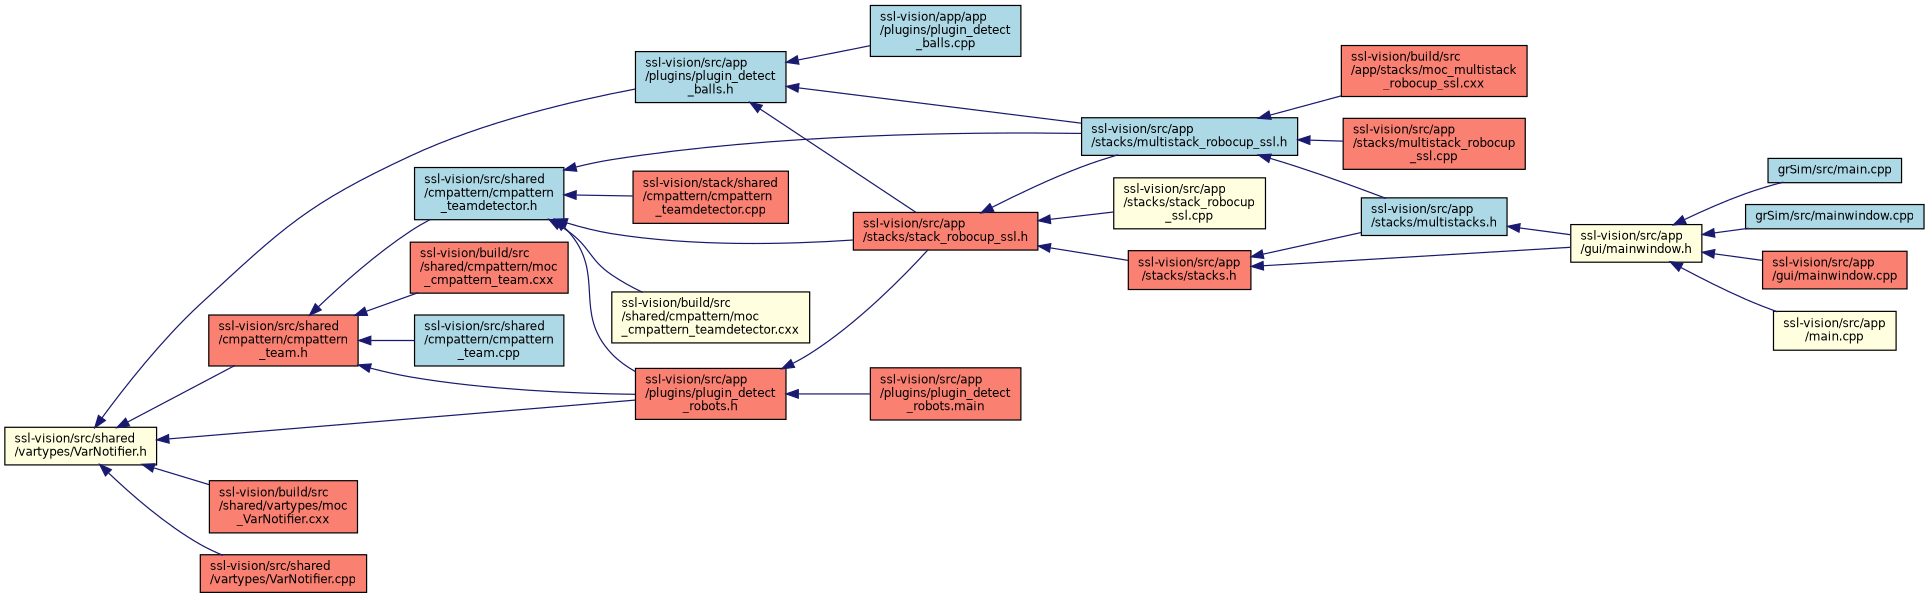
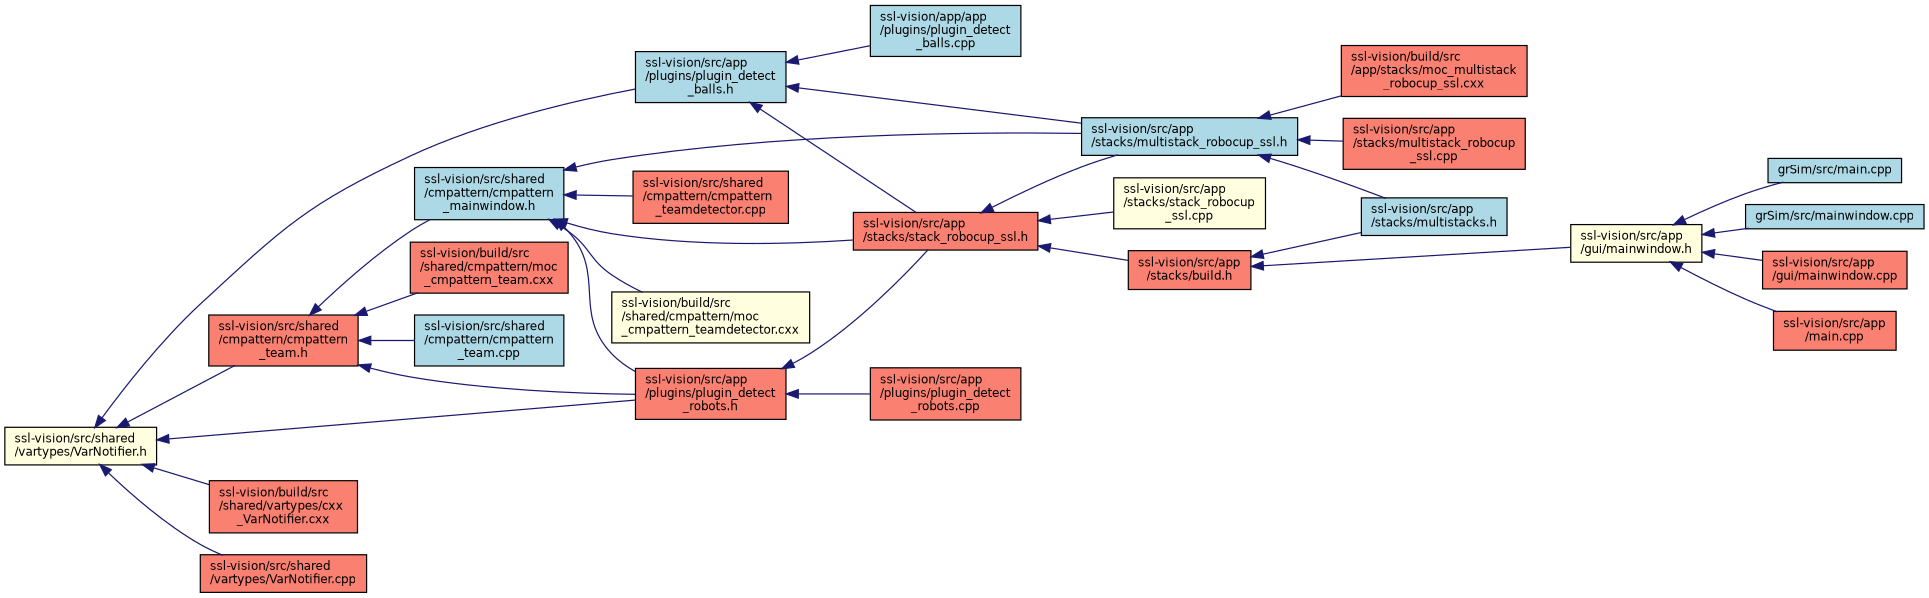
node "ssl-vision/src/shared /cmpattern/cmpattern _teamdetector.h": label "ssl-vision/src/shared /cmpattern/cmpattern _teamdetector.h" -> "ssl-vision/src/shared /cmpattern/cmpattern _mainwindow.h"
node "ssl-vision/stack/shared /cmpattern/cmpattern _teamdetector.cpp": label "ssl-vision/stack/shared /cmpattern/cmpattern _teamdetector.cpp" -> "ssl-vision/src/shared /cmpattern/cmpattern _teamdetector.cpp"
edge "ssl-vision/src/app /gui/mainwindow.h" -> "ssl-vision/src/app /stacks/multistacks.h": removed
node "ssl-vision/src/app /stacks/stacks.h": label "ssl-vision/src/app /stacks/stacks.h" -> "ssl-vision/src/app /stacks/build.h"
node "ssl-vision/src/app /main.cpp": fillcolor lightyellow -> salmon
node "ssl-vision/src/app /plugins/plugin_detect _robots.main": label "ssl-vision/src/app /plugins/plugin_detect _robots.main" -> "ssl-vision/src/app /plugins/plugin_detect _robots.cpp"
node "ssl-vision/build/src /shared/vartypes/moc _VarNotifier.cxx": label "ssl-vision/build/src /shared/vartypes/moc _VarNotifier.cxx" -> "ssl-vision/build/src /shared/vartypes/cxx _VarNotifier.cxx"
